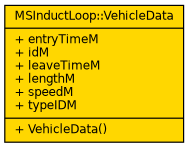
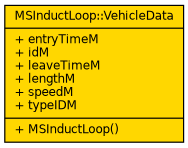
node "MSInductLoop::VehicleData": text "+ VehicleData()" -> "+ MSInductLoop()"
